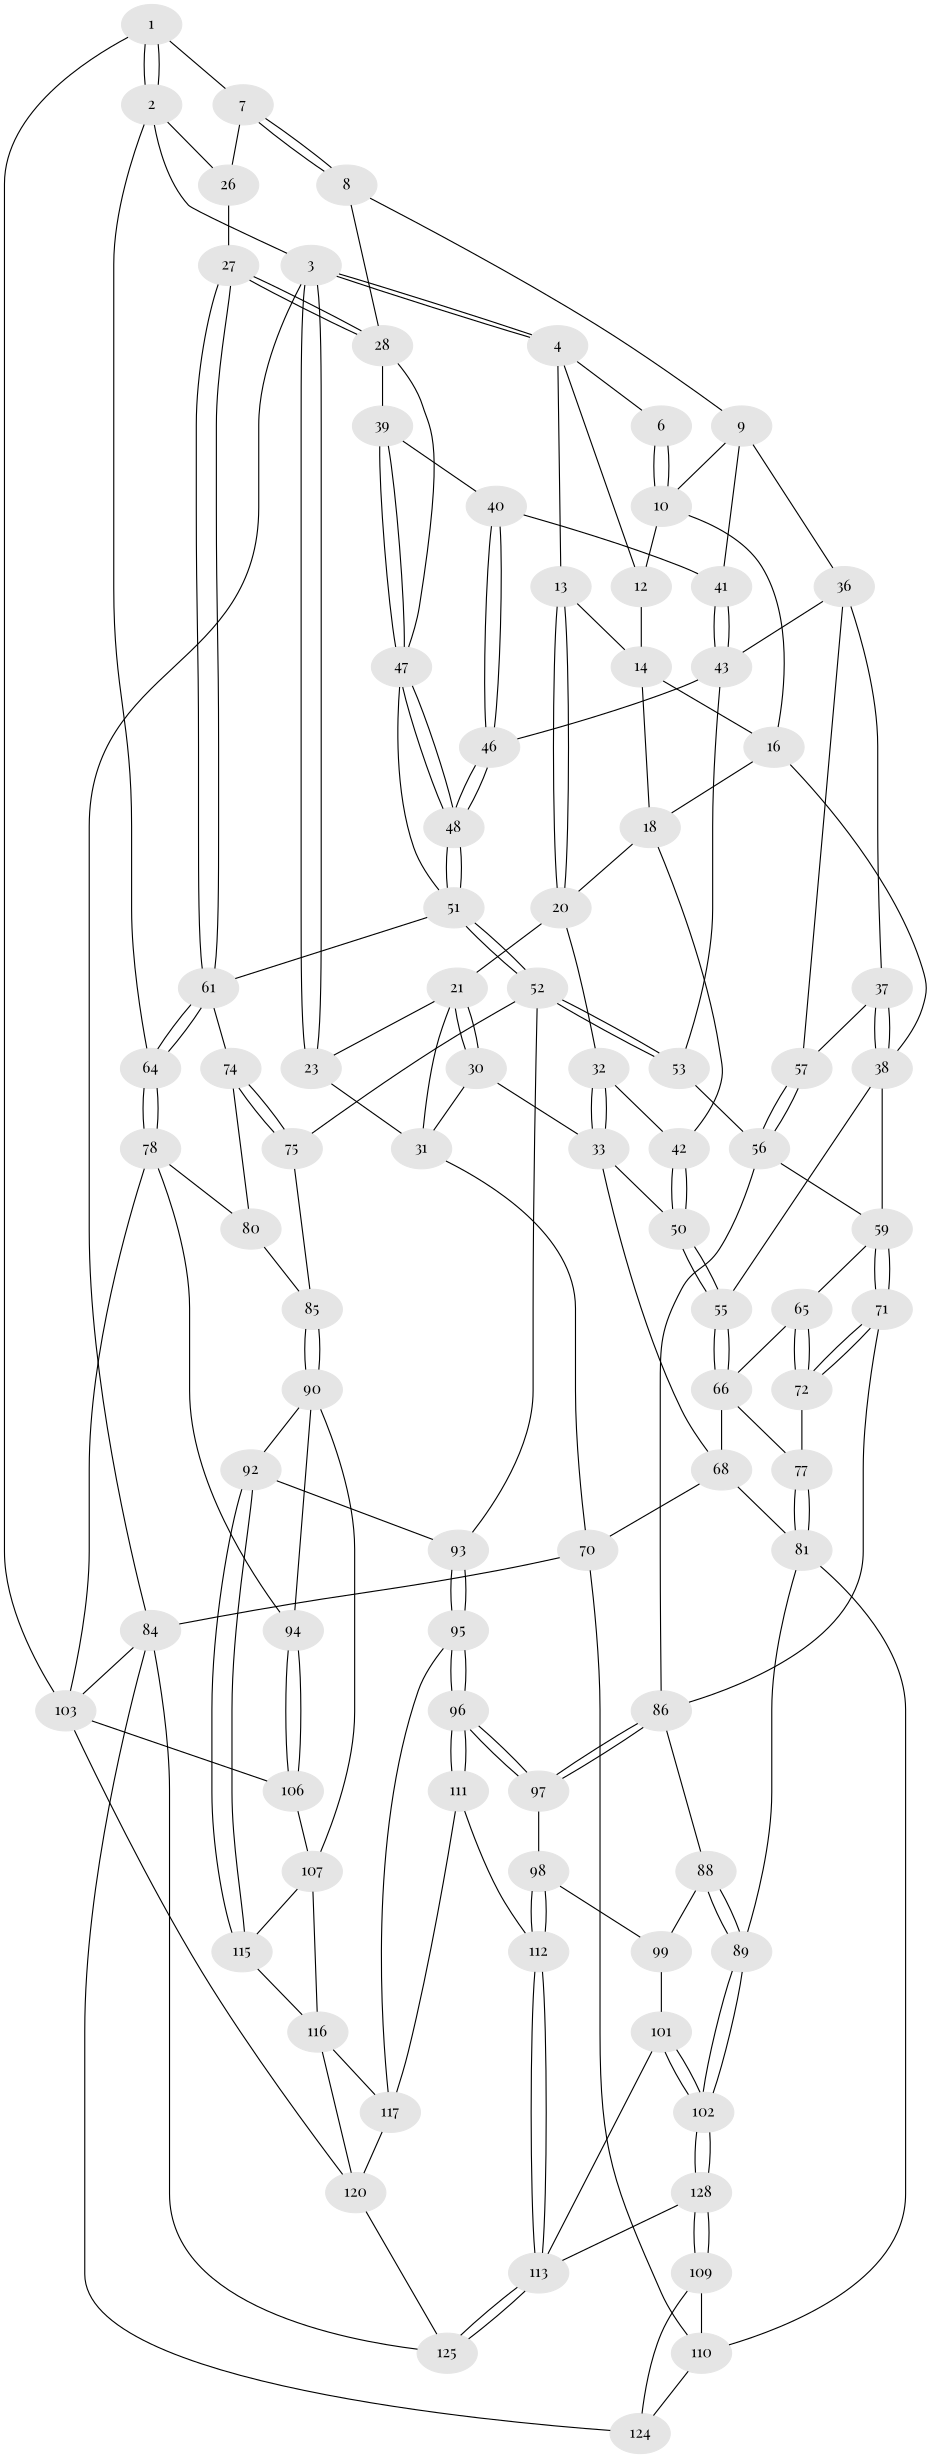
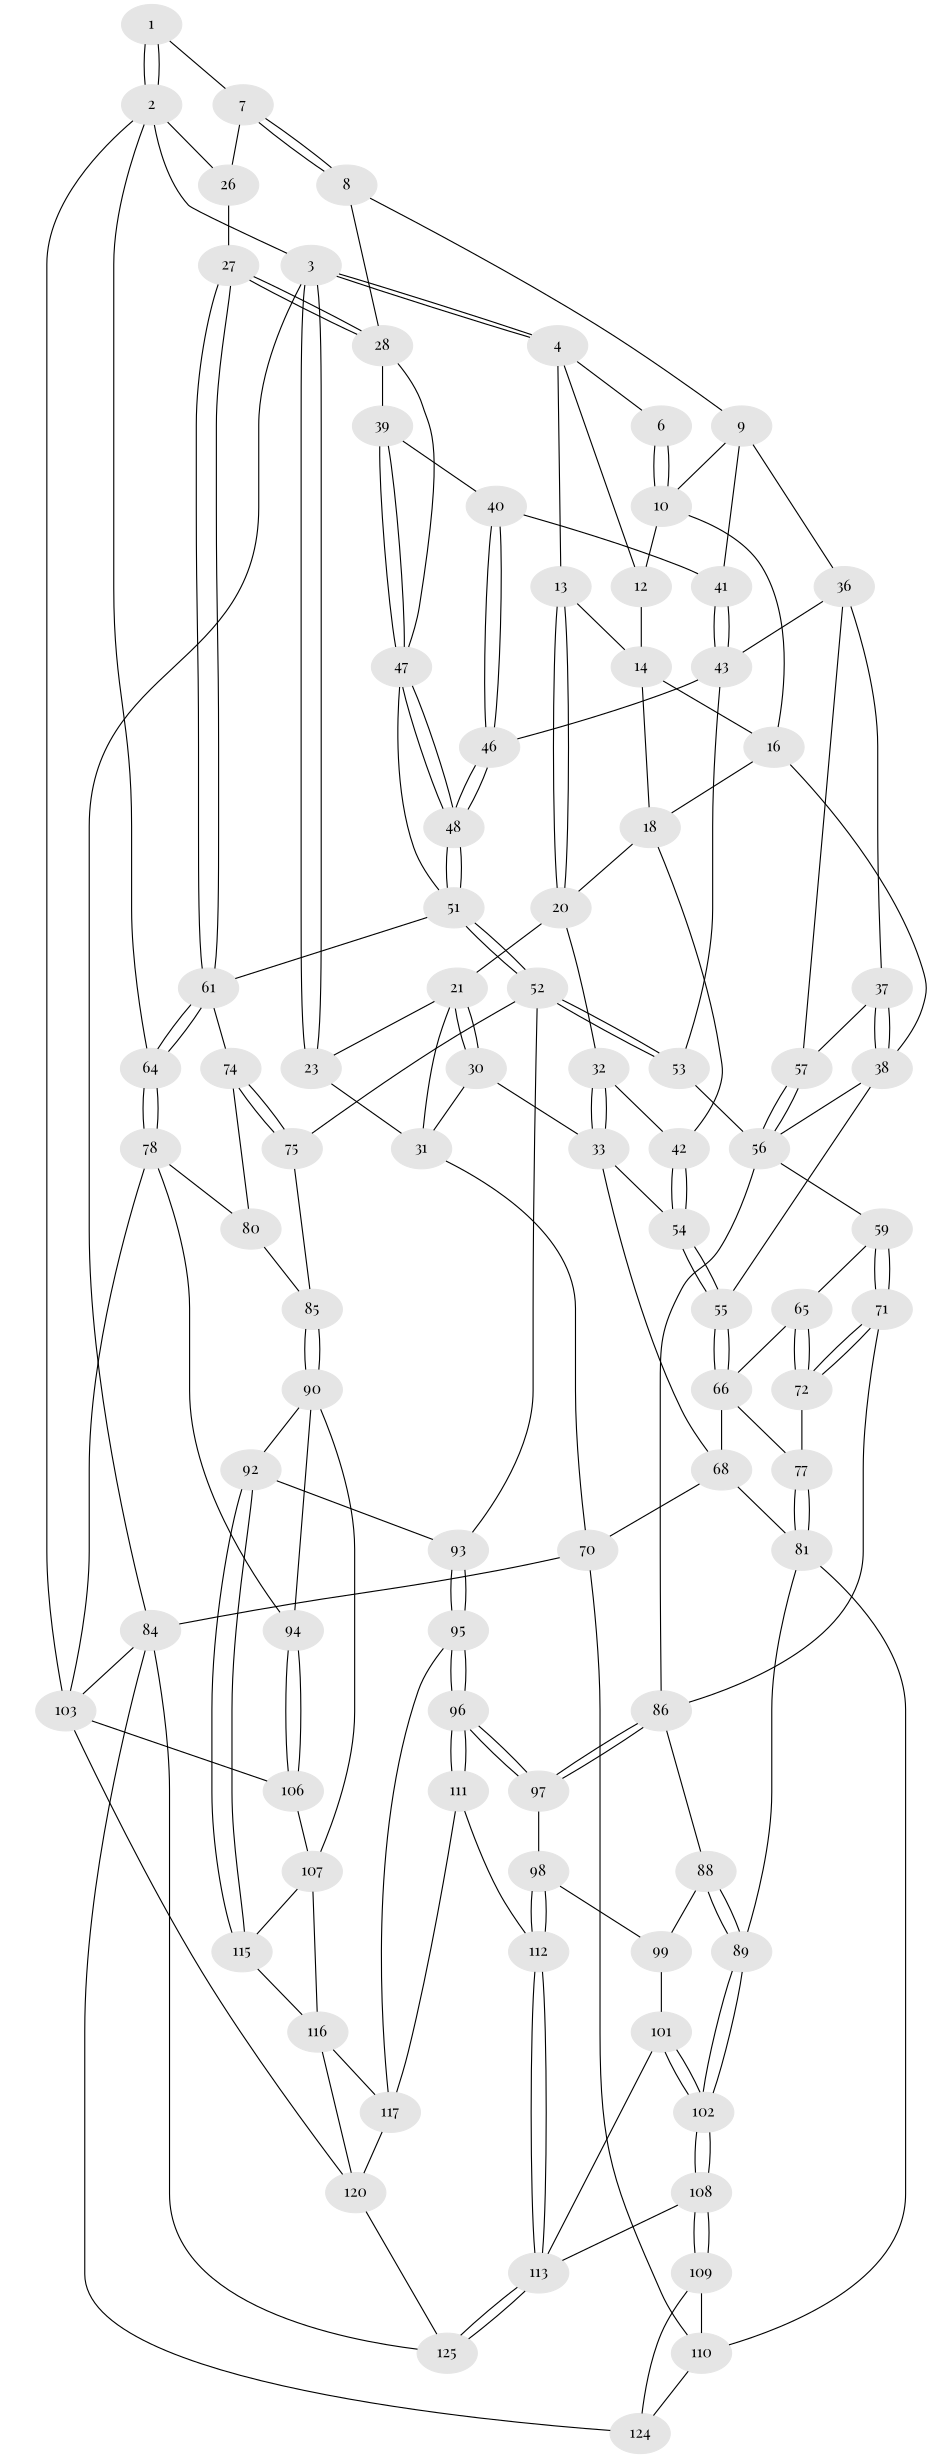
edge "1" -- "103": now "2" -- "103"
edge "38" -- "59": now "38" -- "56"
node "50": label "50" -> "54"
node "128": label "128" -> "108"
